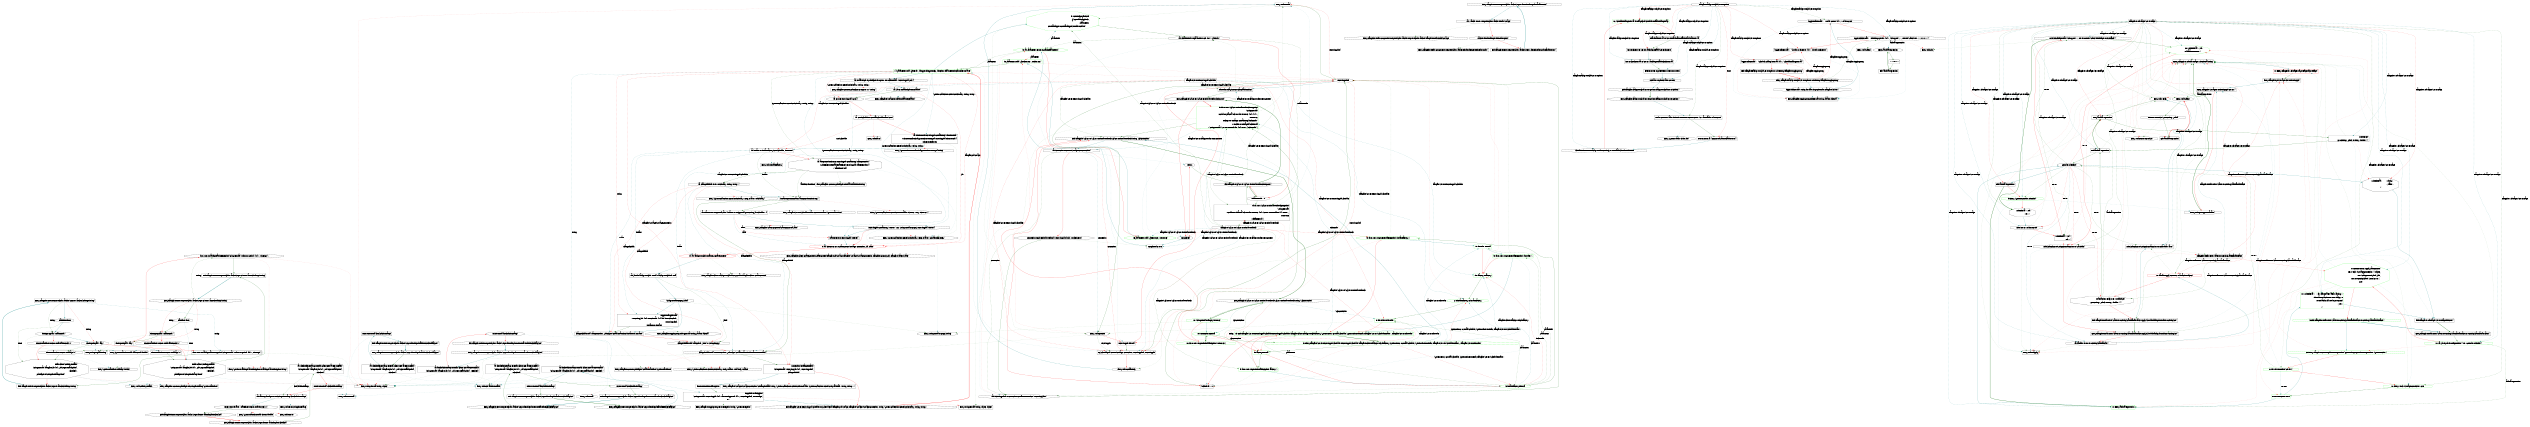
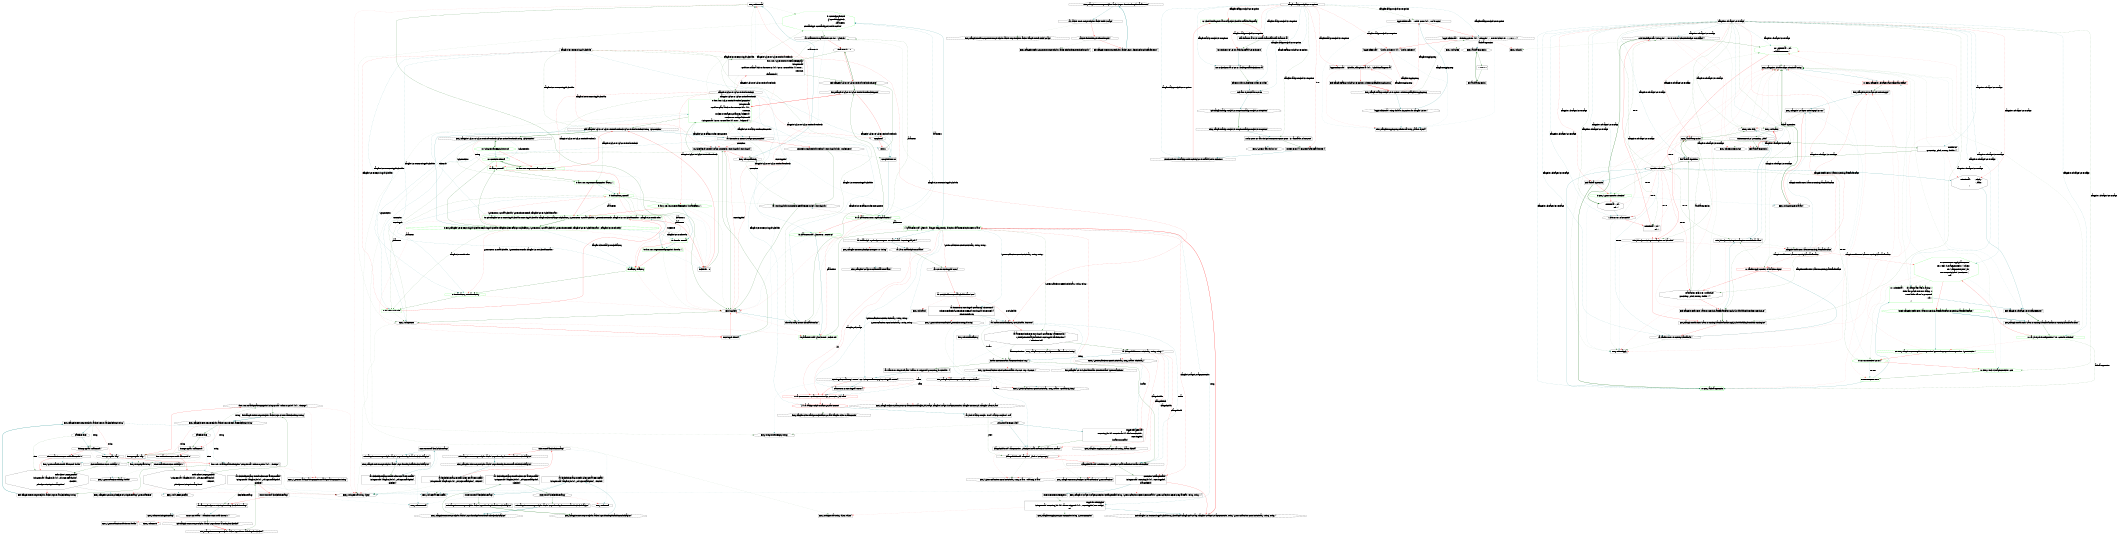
edge "var releaseResult = parameters.Get<int>(''@Result'')" -> "9: var parameters = new DynamicParameters()": reversed
